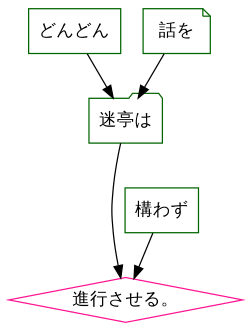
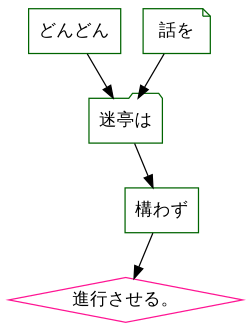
edge "迷亭は" -> "進行させる。": now "迷亭は" -> "構わず"
